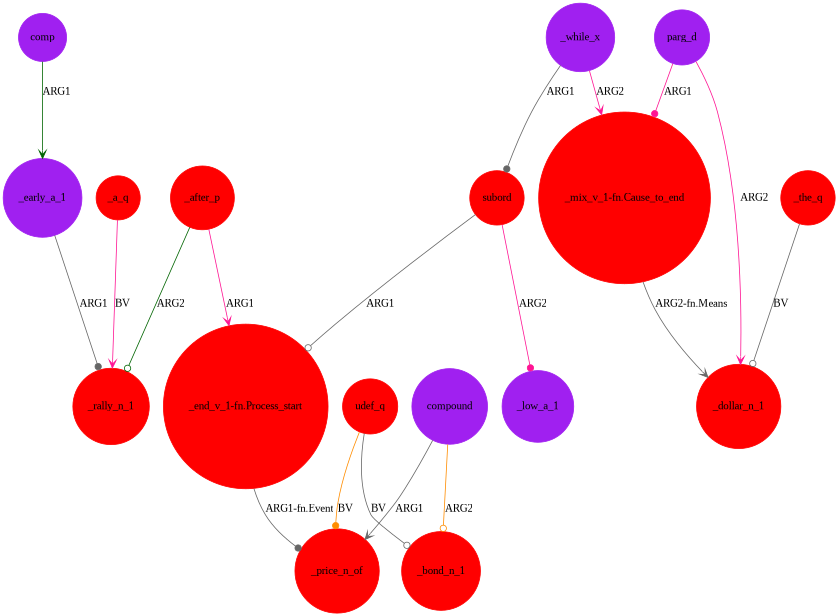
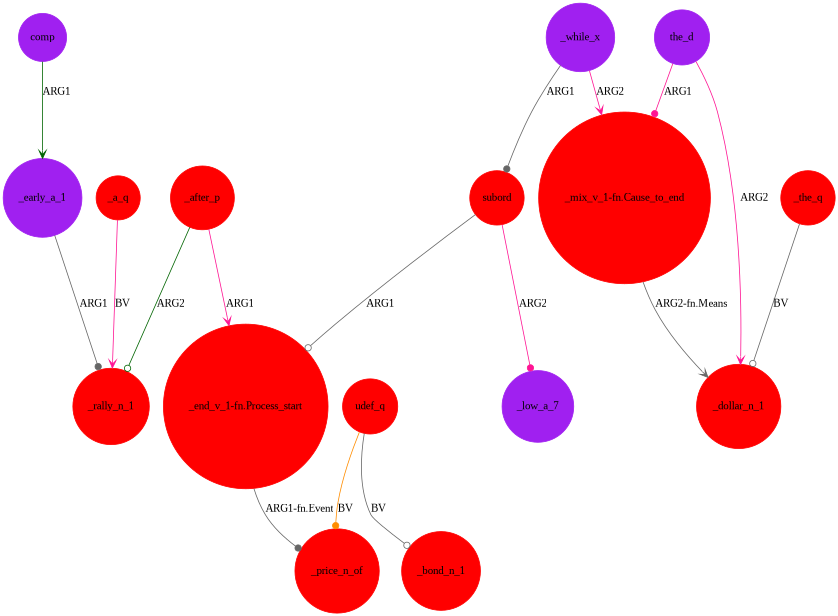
node "parg_d": label "parg_d" -> "the_d"
node "compound": removed
node "_low_a_1": label "_low_a_1" -> "_low_a_7"
